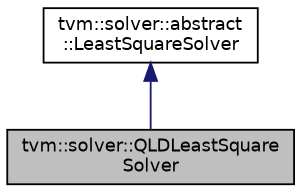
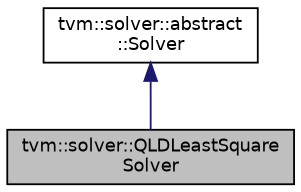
node "tvm::solver::abstract ::LeastSquareSolver": label "tvm::solver::abstract ::LeastSquareSolver" -> "tvm::solver::abstract ::Solver"
